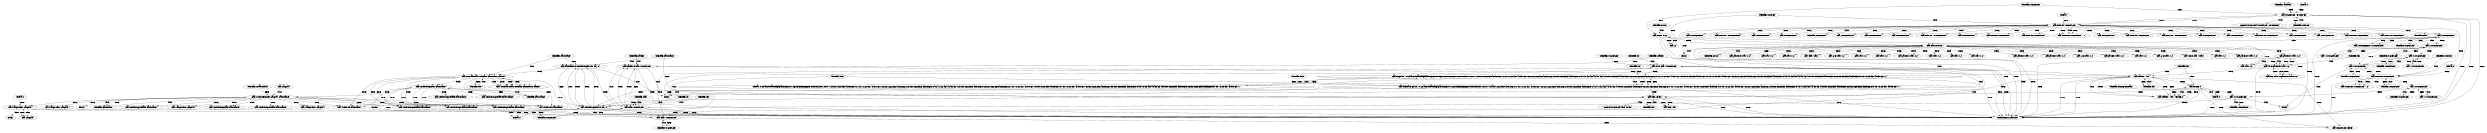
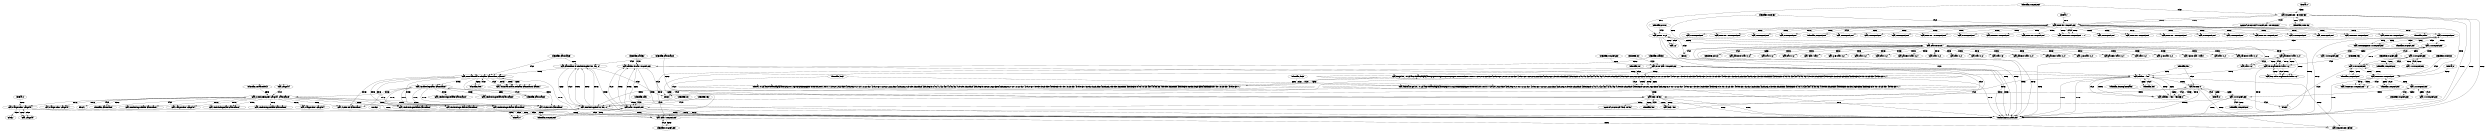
node "(Identifier,var_hash)": removed
node "(Call,start - 3)": added
edge "(Call,len3 != len)" -> "(ControlStructure,if (len3 != len))": label "AST: " -> "DDG: "
